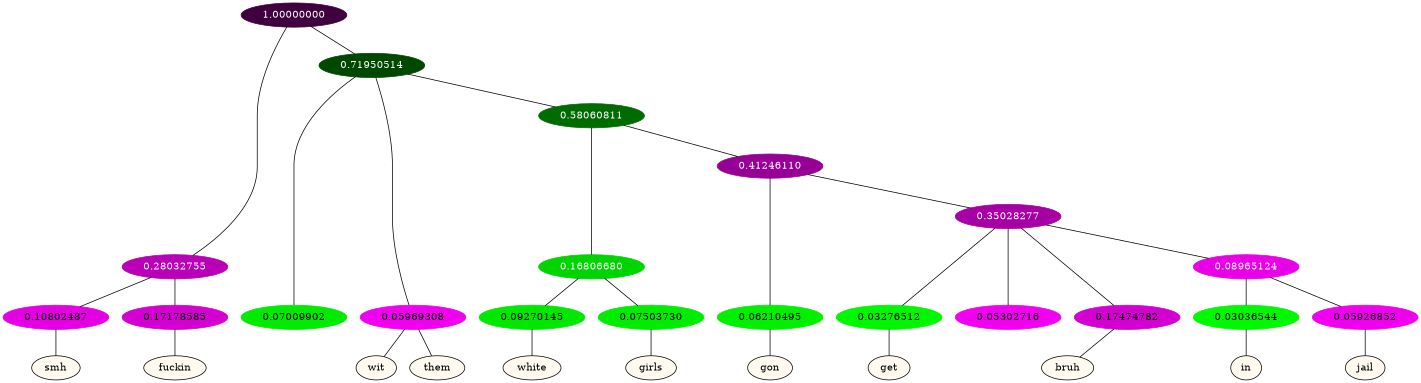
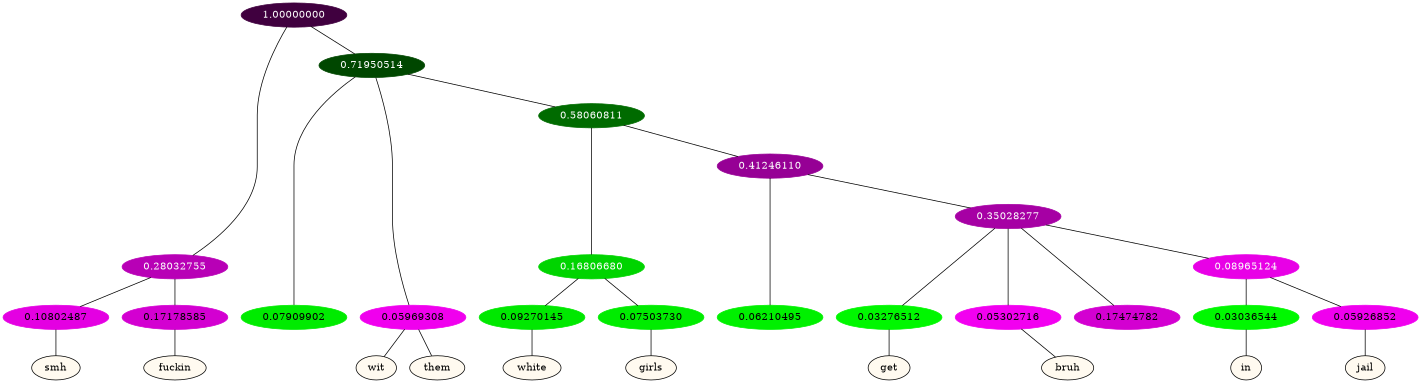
node "0.07009902": label "0.07009902" -> "0.07909902"
edge "0.17474782" -- "bruh": now "0.05302716" -- "bruh"
node "gon": removed
